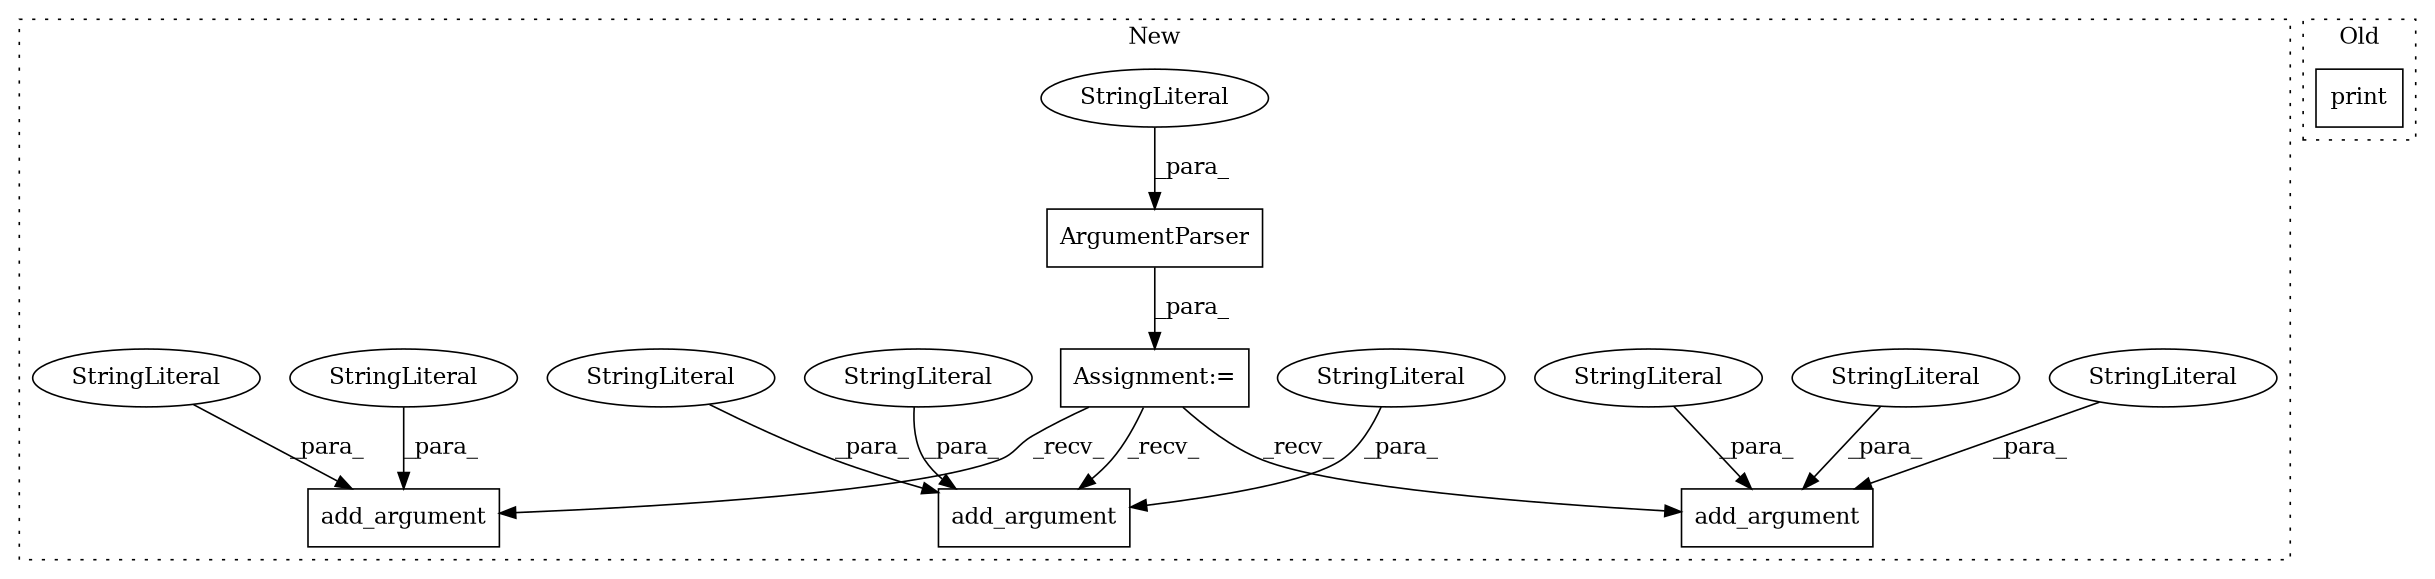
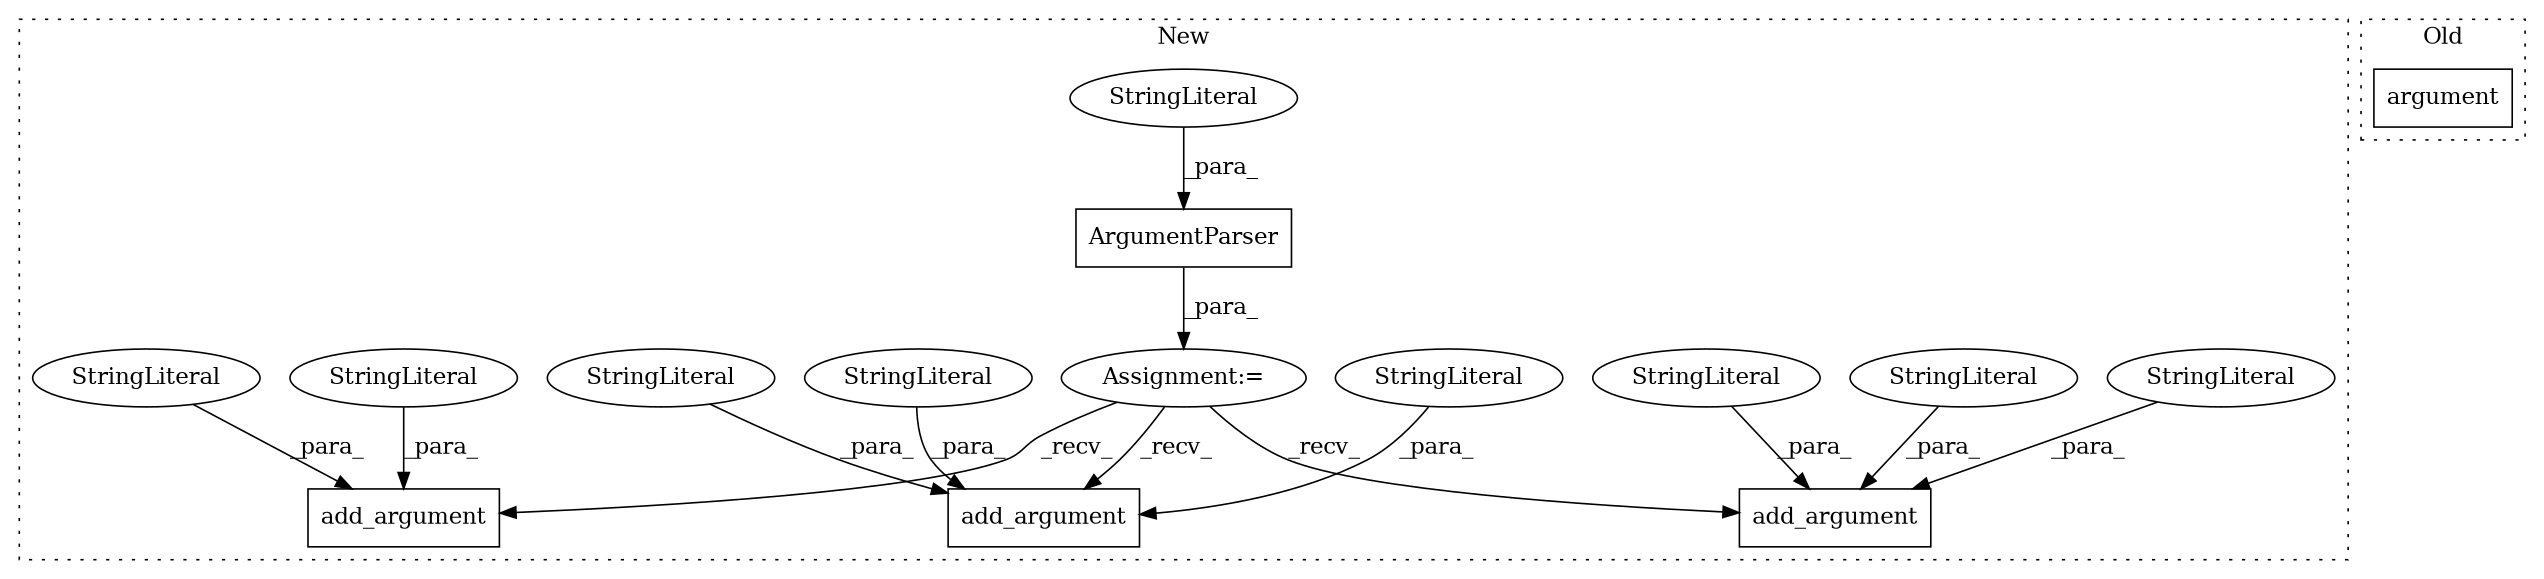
node "print": label "print" -> "argument"
node "Assignment:=": shape box -> ellipse
